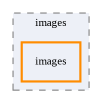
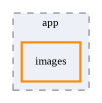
cluster "images": label "images" -> "app"
